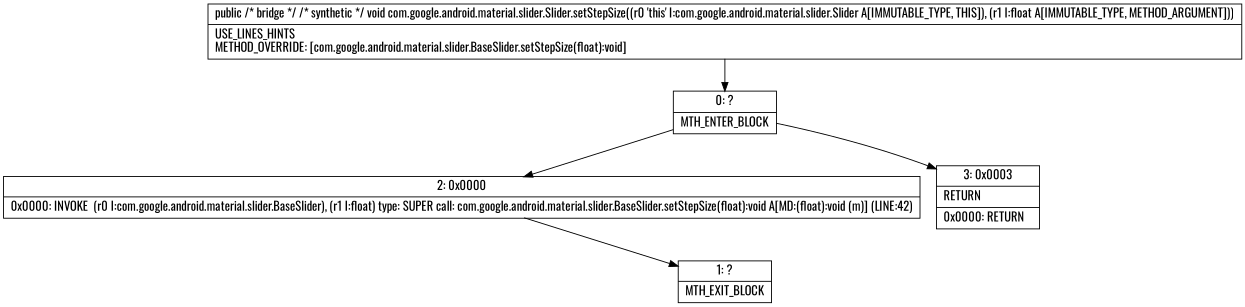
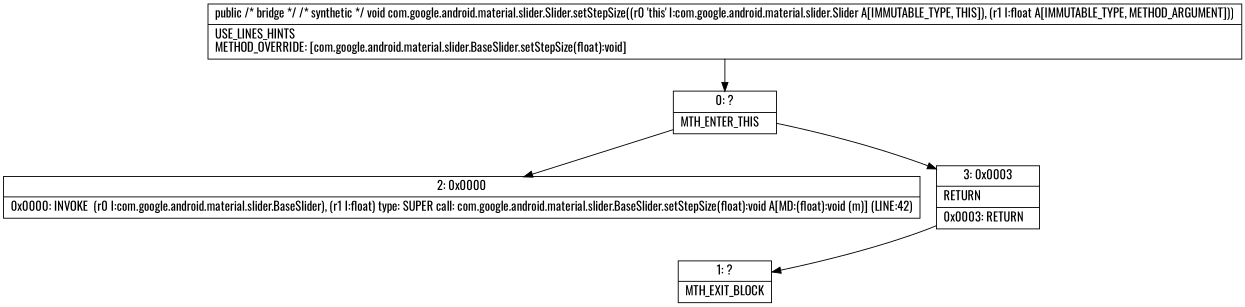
node "0: ?": text "MTH_ENTER_BLOCK" -> "MTH_ENTER_THIS"
node "3: 0x0003": text "0x0000: RETURN" -> "0x0003: RETURN"
edge "2: 0x0000" -> "1: ?": now "3: 0x0003" -> "1: ?"
